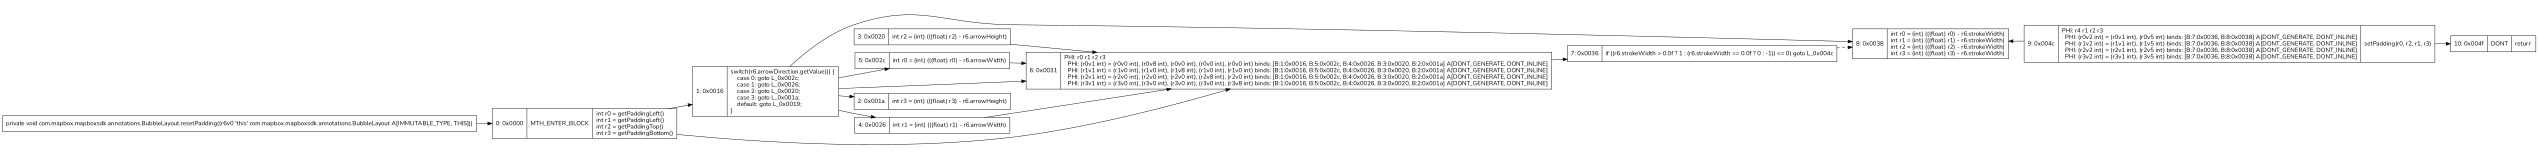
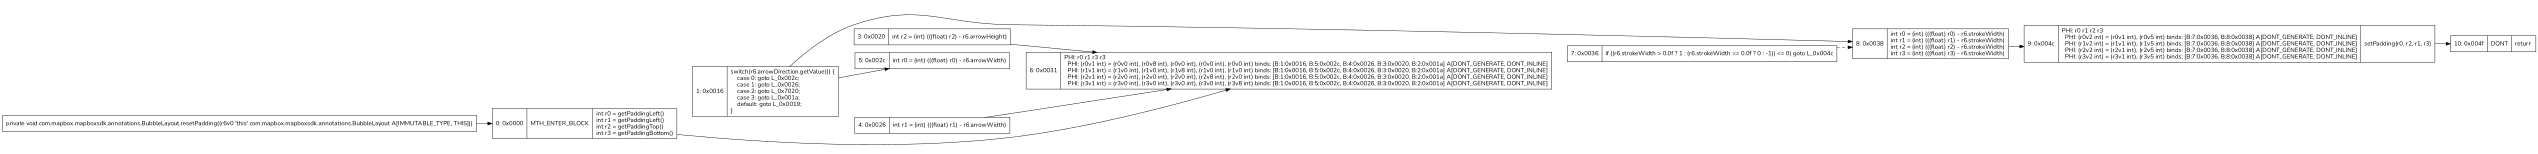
node "9: 0x004c": text "PHI: r4 r1 r2 r3" -> "PHI: r0 r1 r2 r3"
edge "9: 0x004c" -> "8: 0x0038": reversed
node "6: 0x0031": text "PHI: r0 r1 r2 r3" -> "PHI: r0 r1 r3 r3"
edge "6: 0x0031" -> "7: 0x0036": removed
edge "5: 0x002c" -> "6: 0x0031": removed
edge "1: 0x0016" -> "6: 0x0031": removed
node "1: 0x0016": text "case 2: goto L_0x0020;" -> "case 2: goto L_0x7020;"
node "2: 0x001a": removed
edge "0: 0x0000" -> "1: 0x0016": removed
edge "1: 0x0016" -> "4: 0x0026": removed
